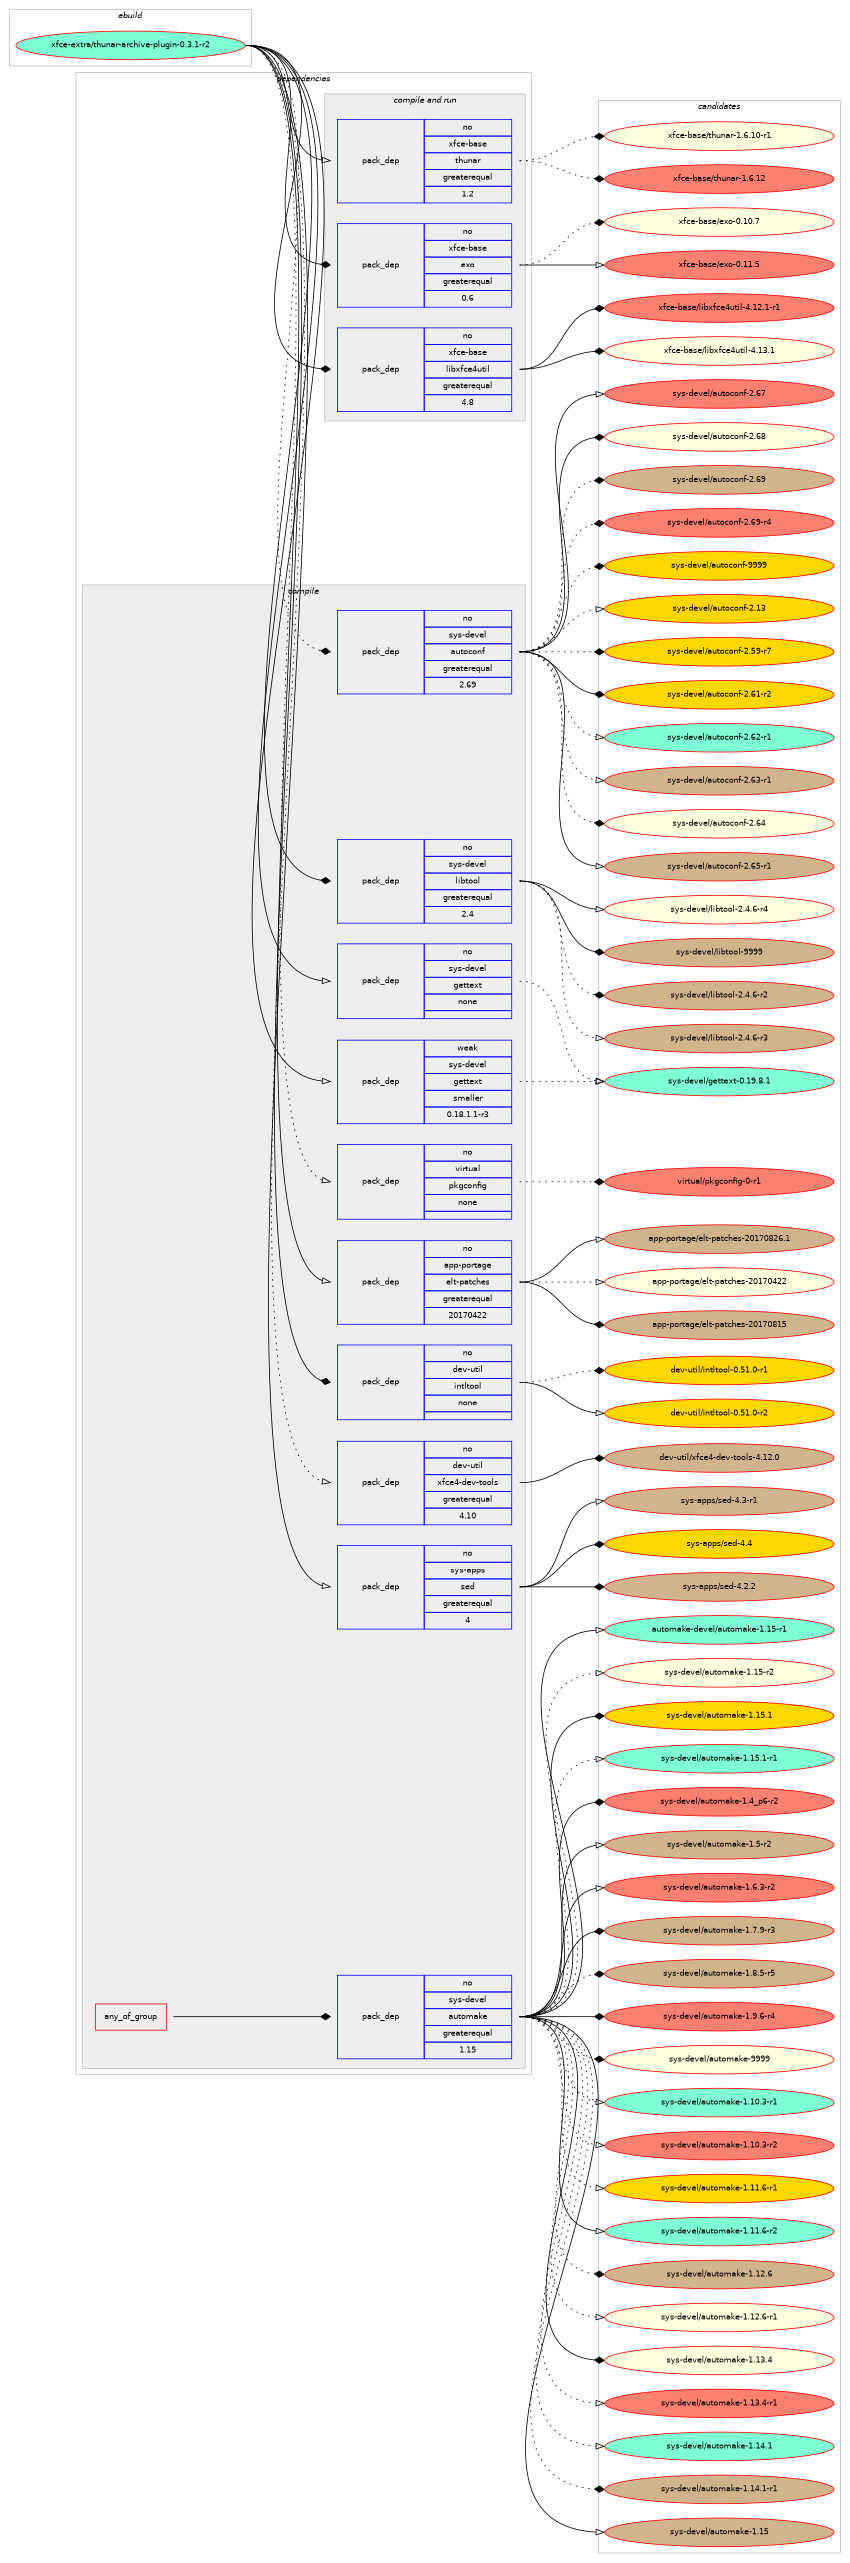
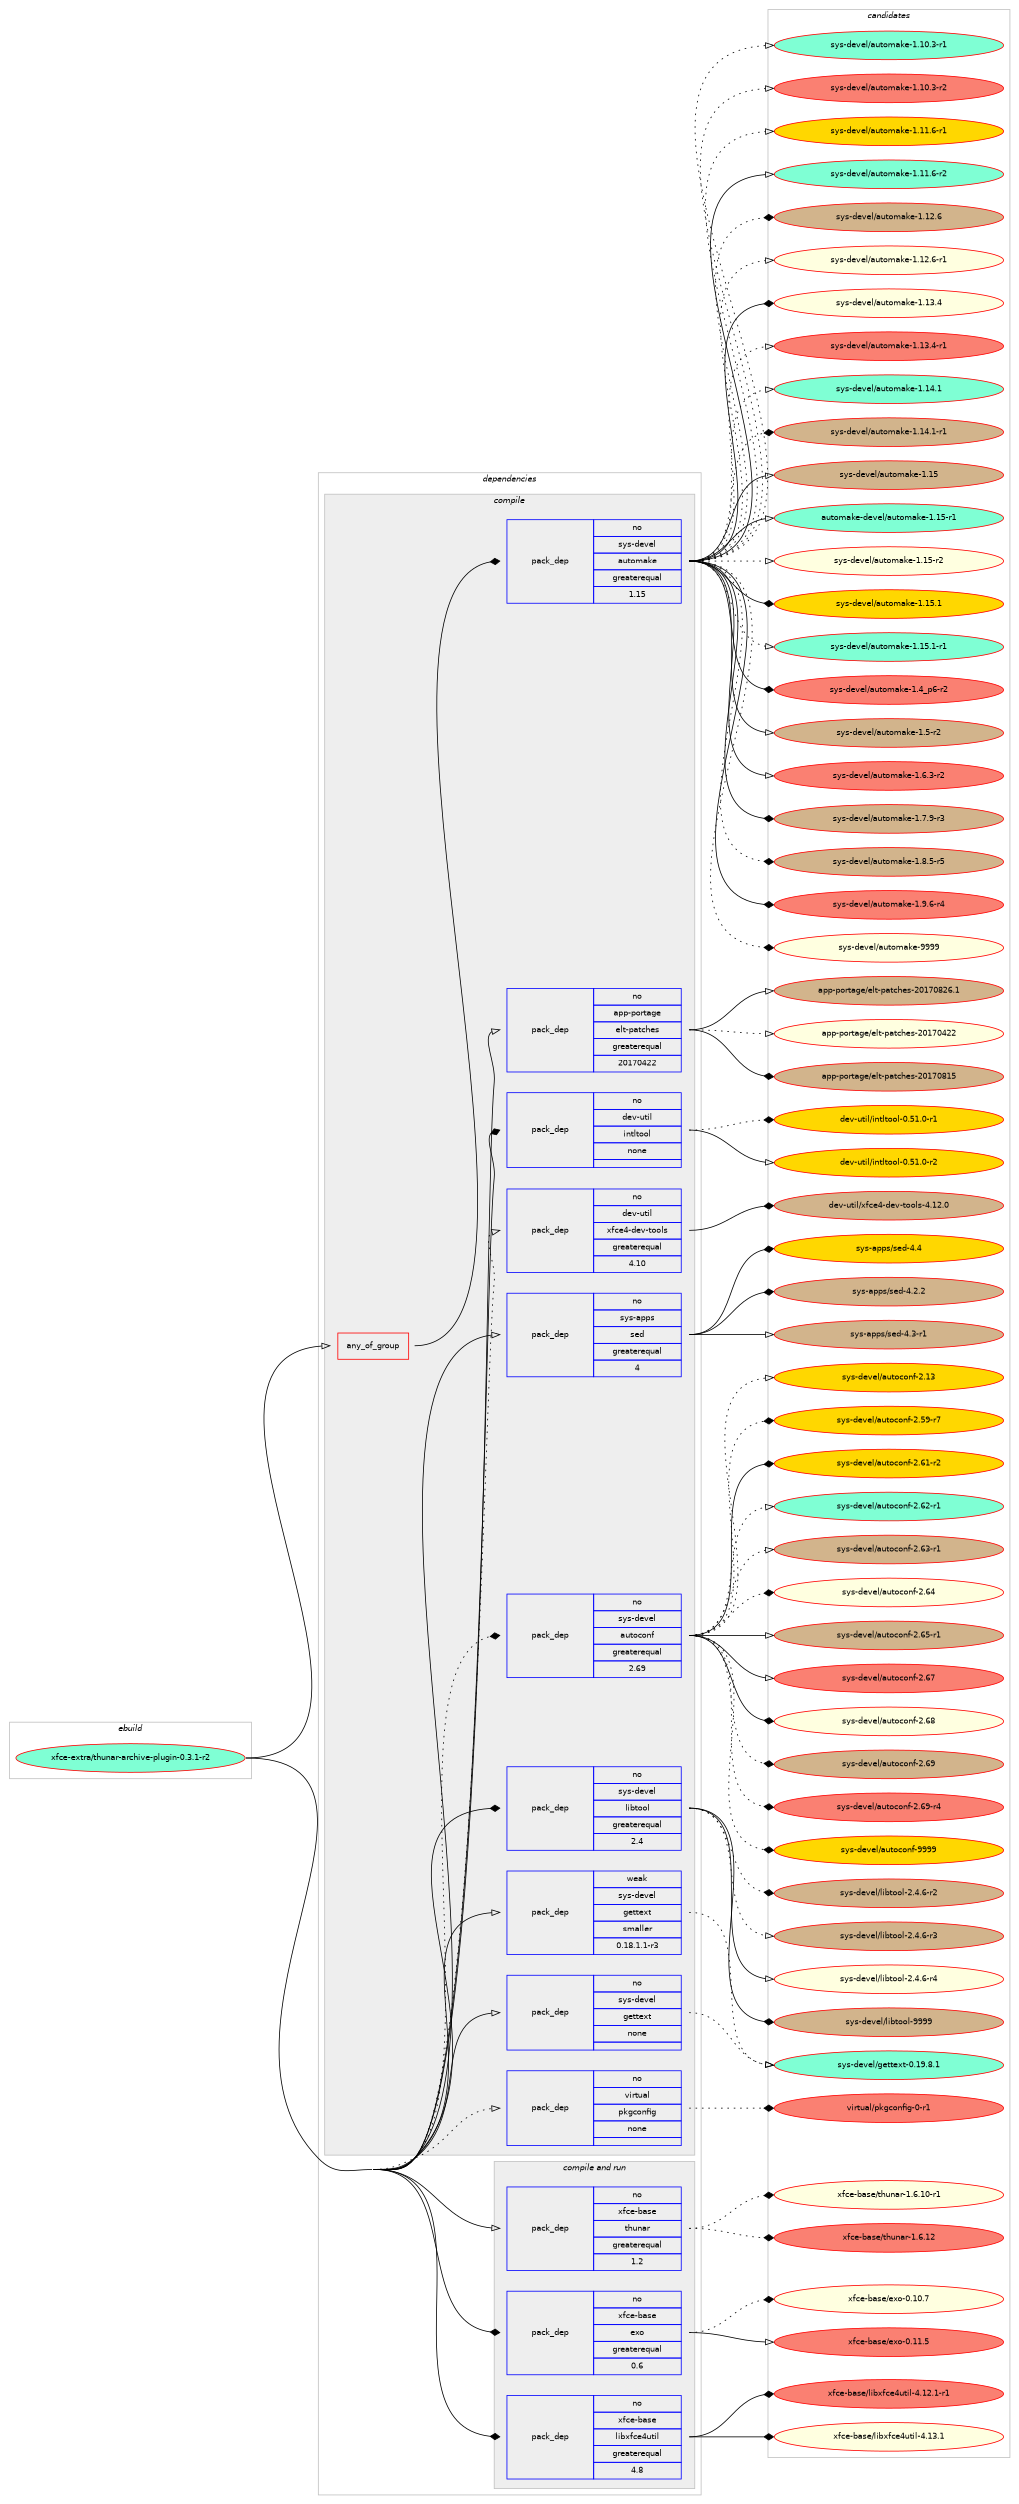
edge "xfce-extra/thunar-archive-plugin-0.3.1-r2" -> "any_of_group": added
